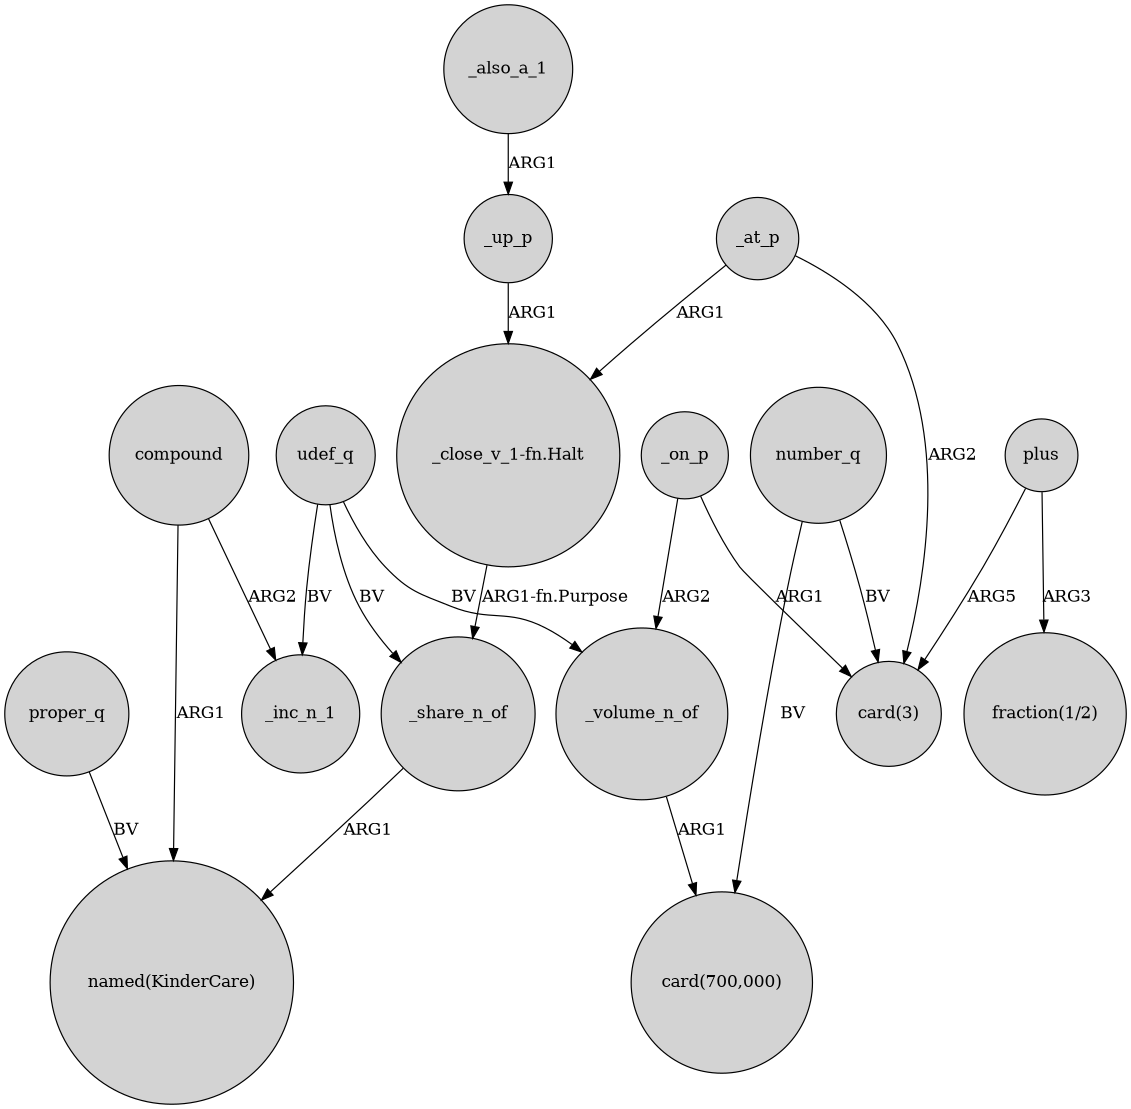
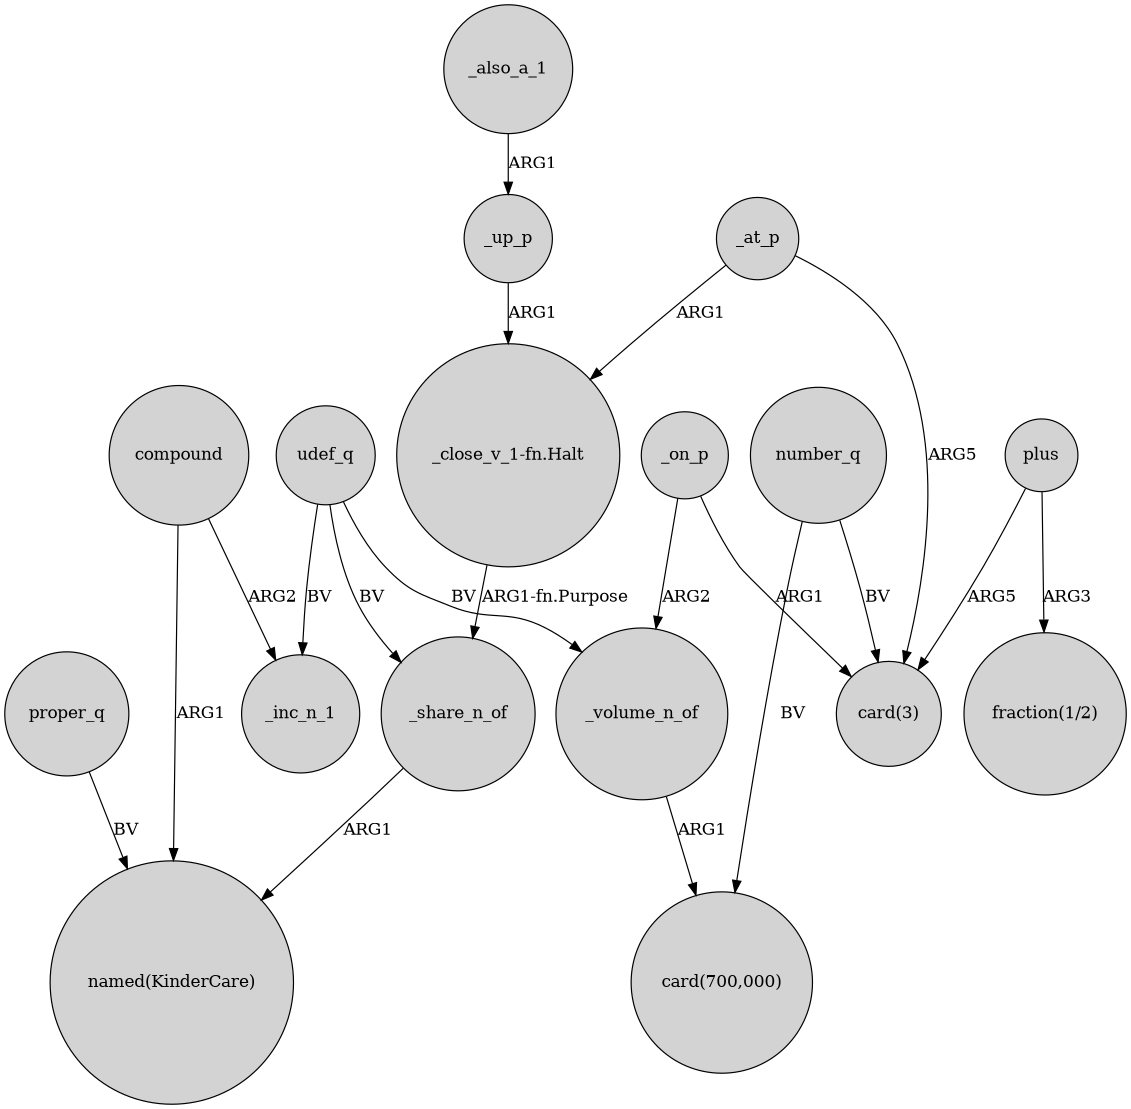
edge "_at_p" -> "card(3)": label "ARG2" -> "ARG5"
